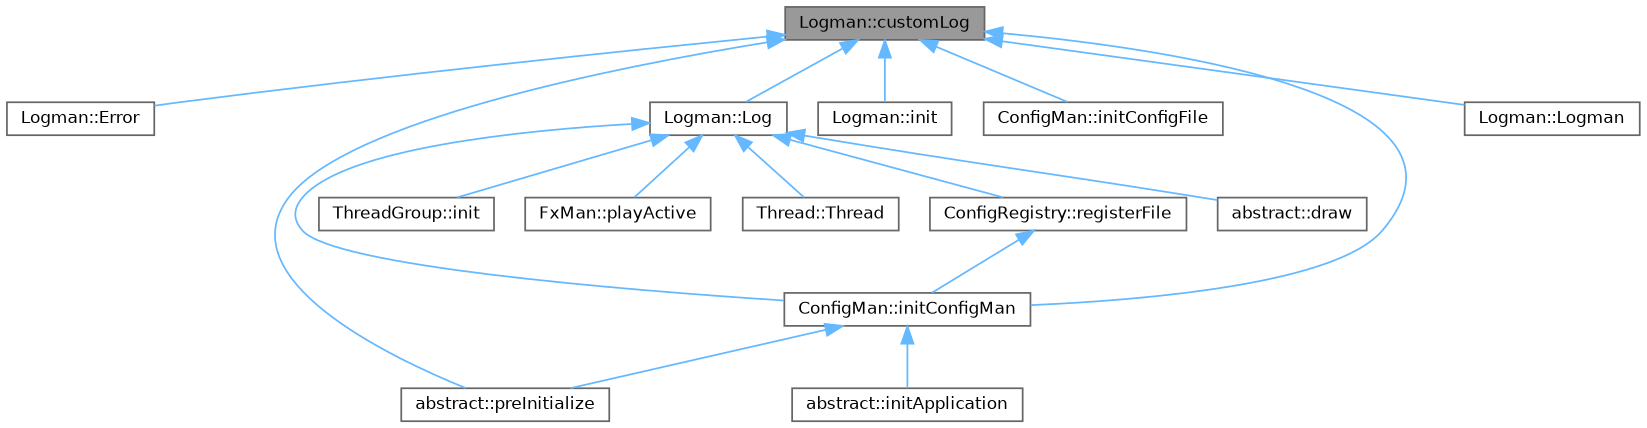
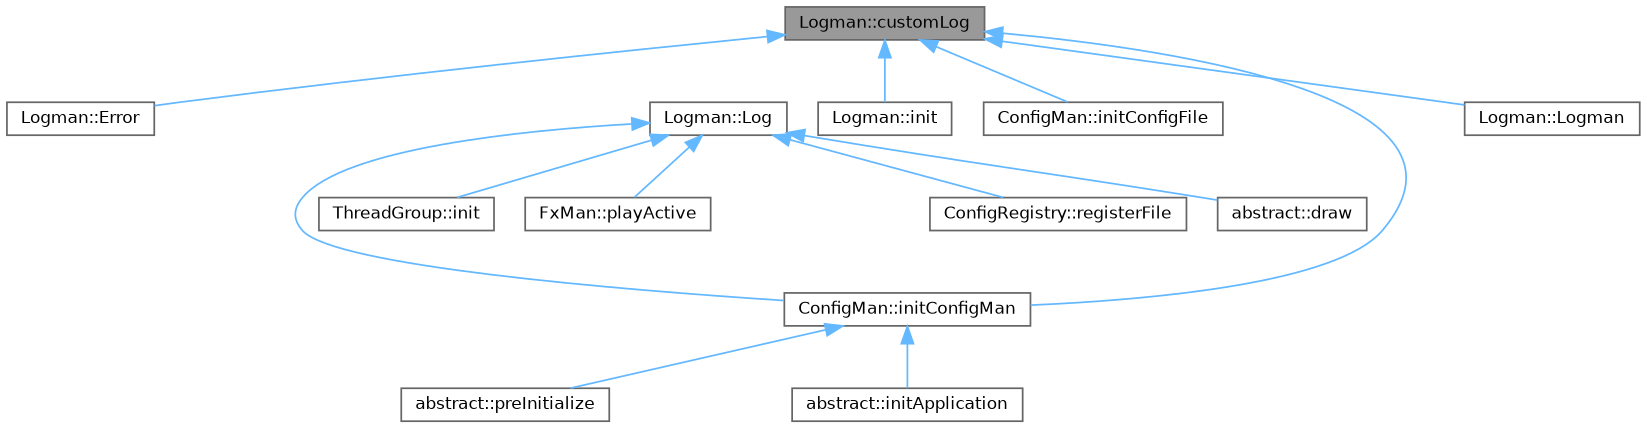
edge "Logman::Log" -> "Logman::customLog": removed
edge "abstract::preInitialize" -> "Logman::customLog": removed
node "Thread::Thread": removed
edge "ConfigMan::initConfigMan" -> "ConfigRegistry::registerFile": removed
